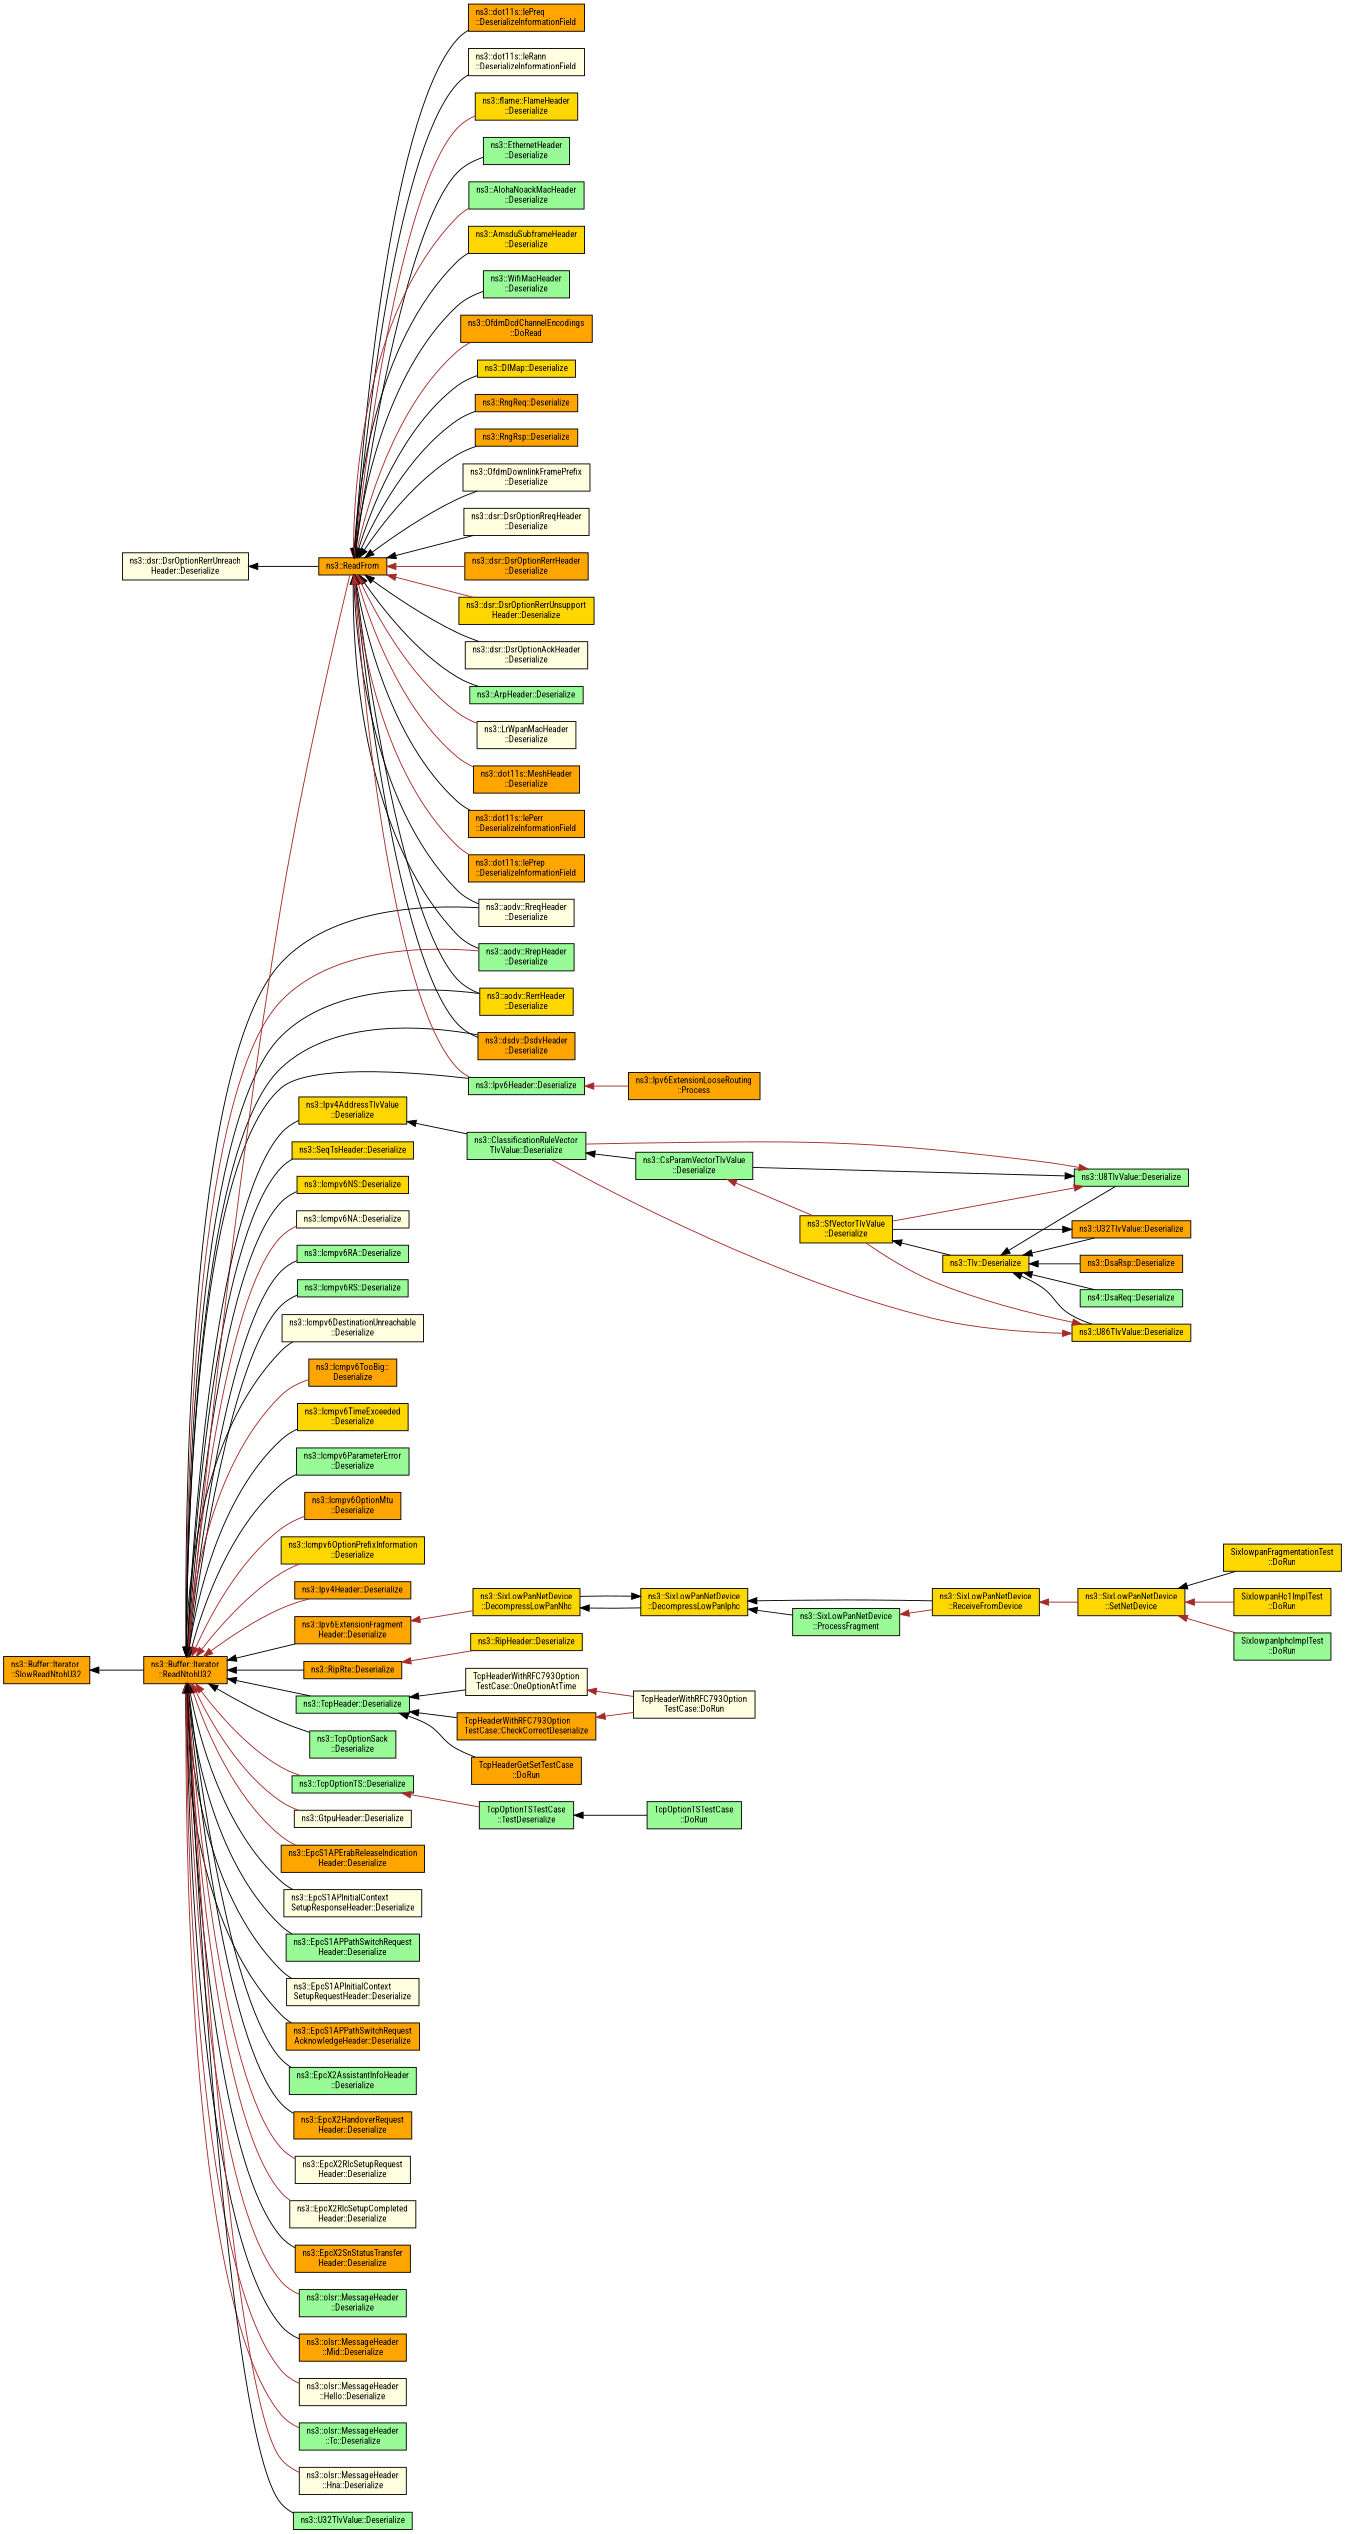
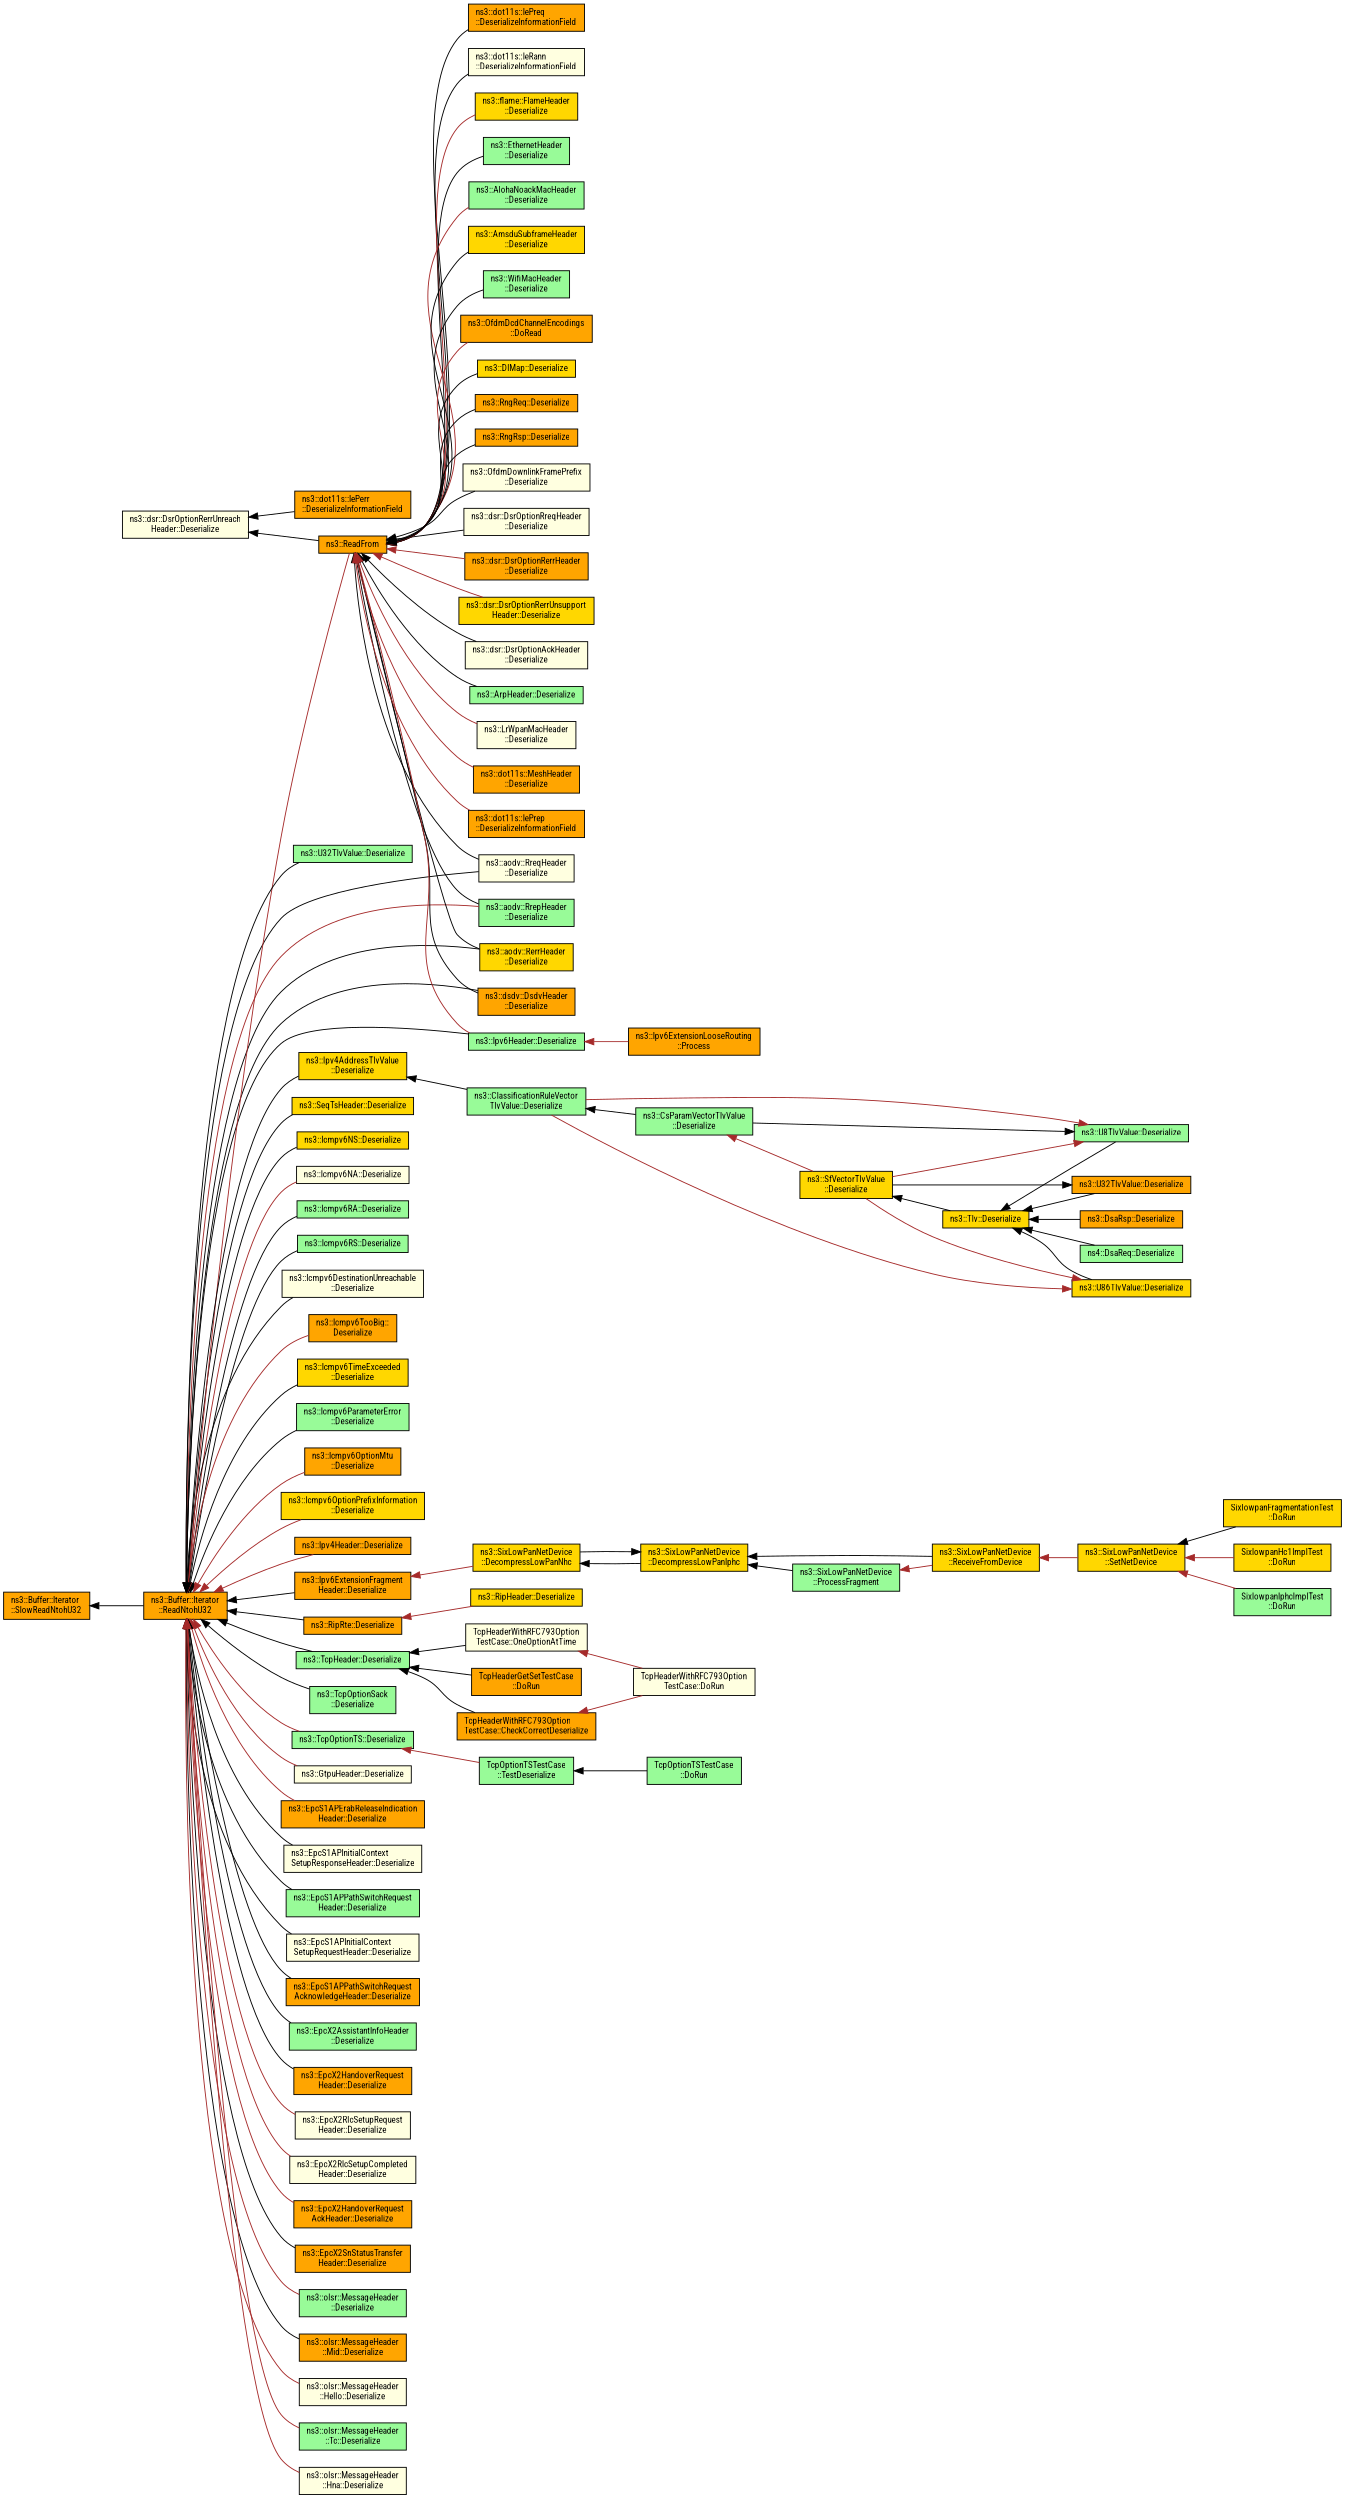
edge "ns3::dot11s::IePerr ::DeserializeInformationField" -> "ns3::ReadFrom": now "ns3::dot11s::IePerr ::DeserializeInformationField" -> "ns3::dsr::DsrOptionRerrUnreach Header::Deserialize"
node "ns3::EpcX2HandoverRequest AckHeader::Deserialize": added
